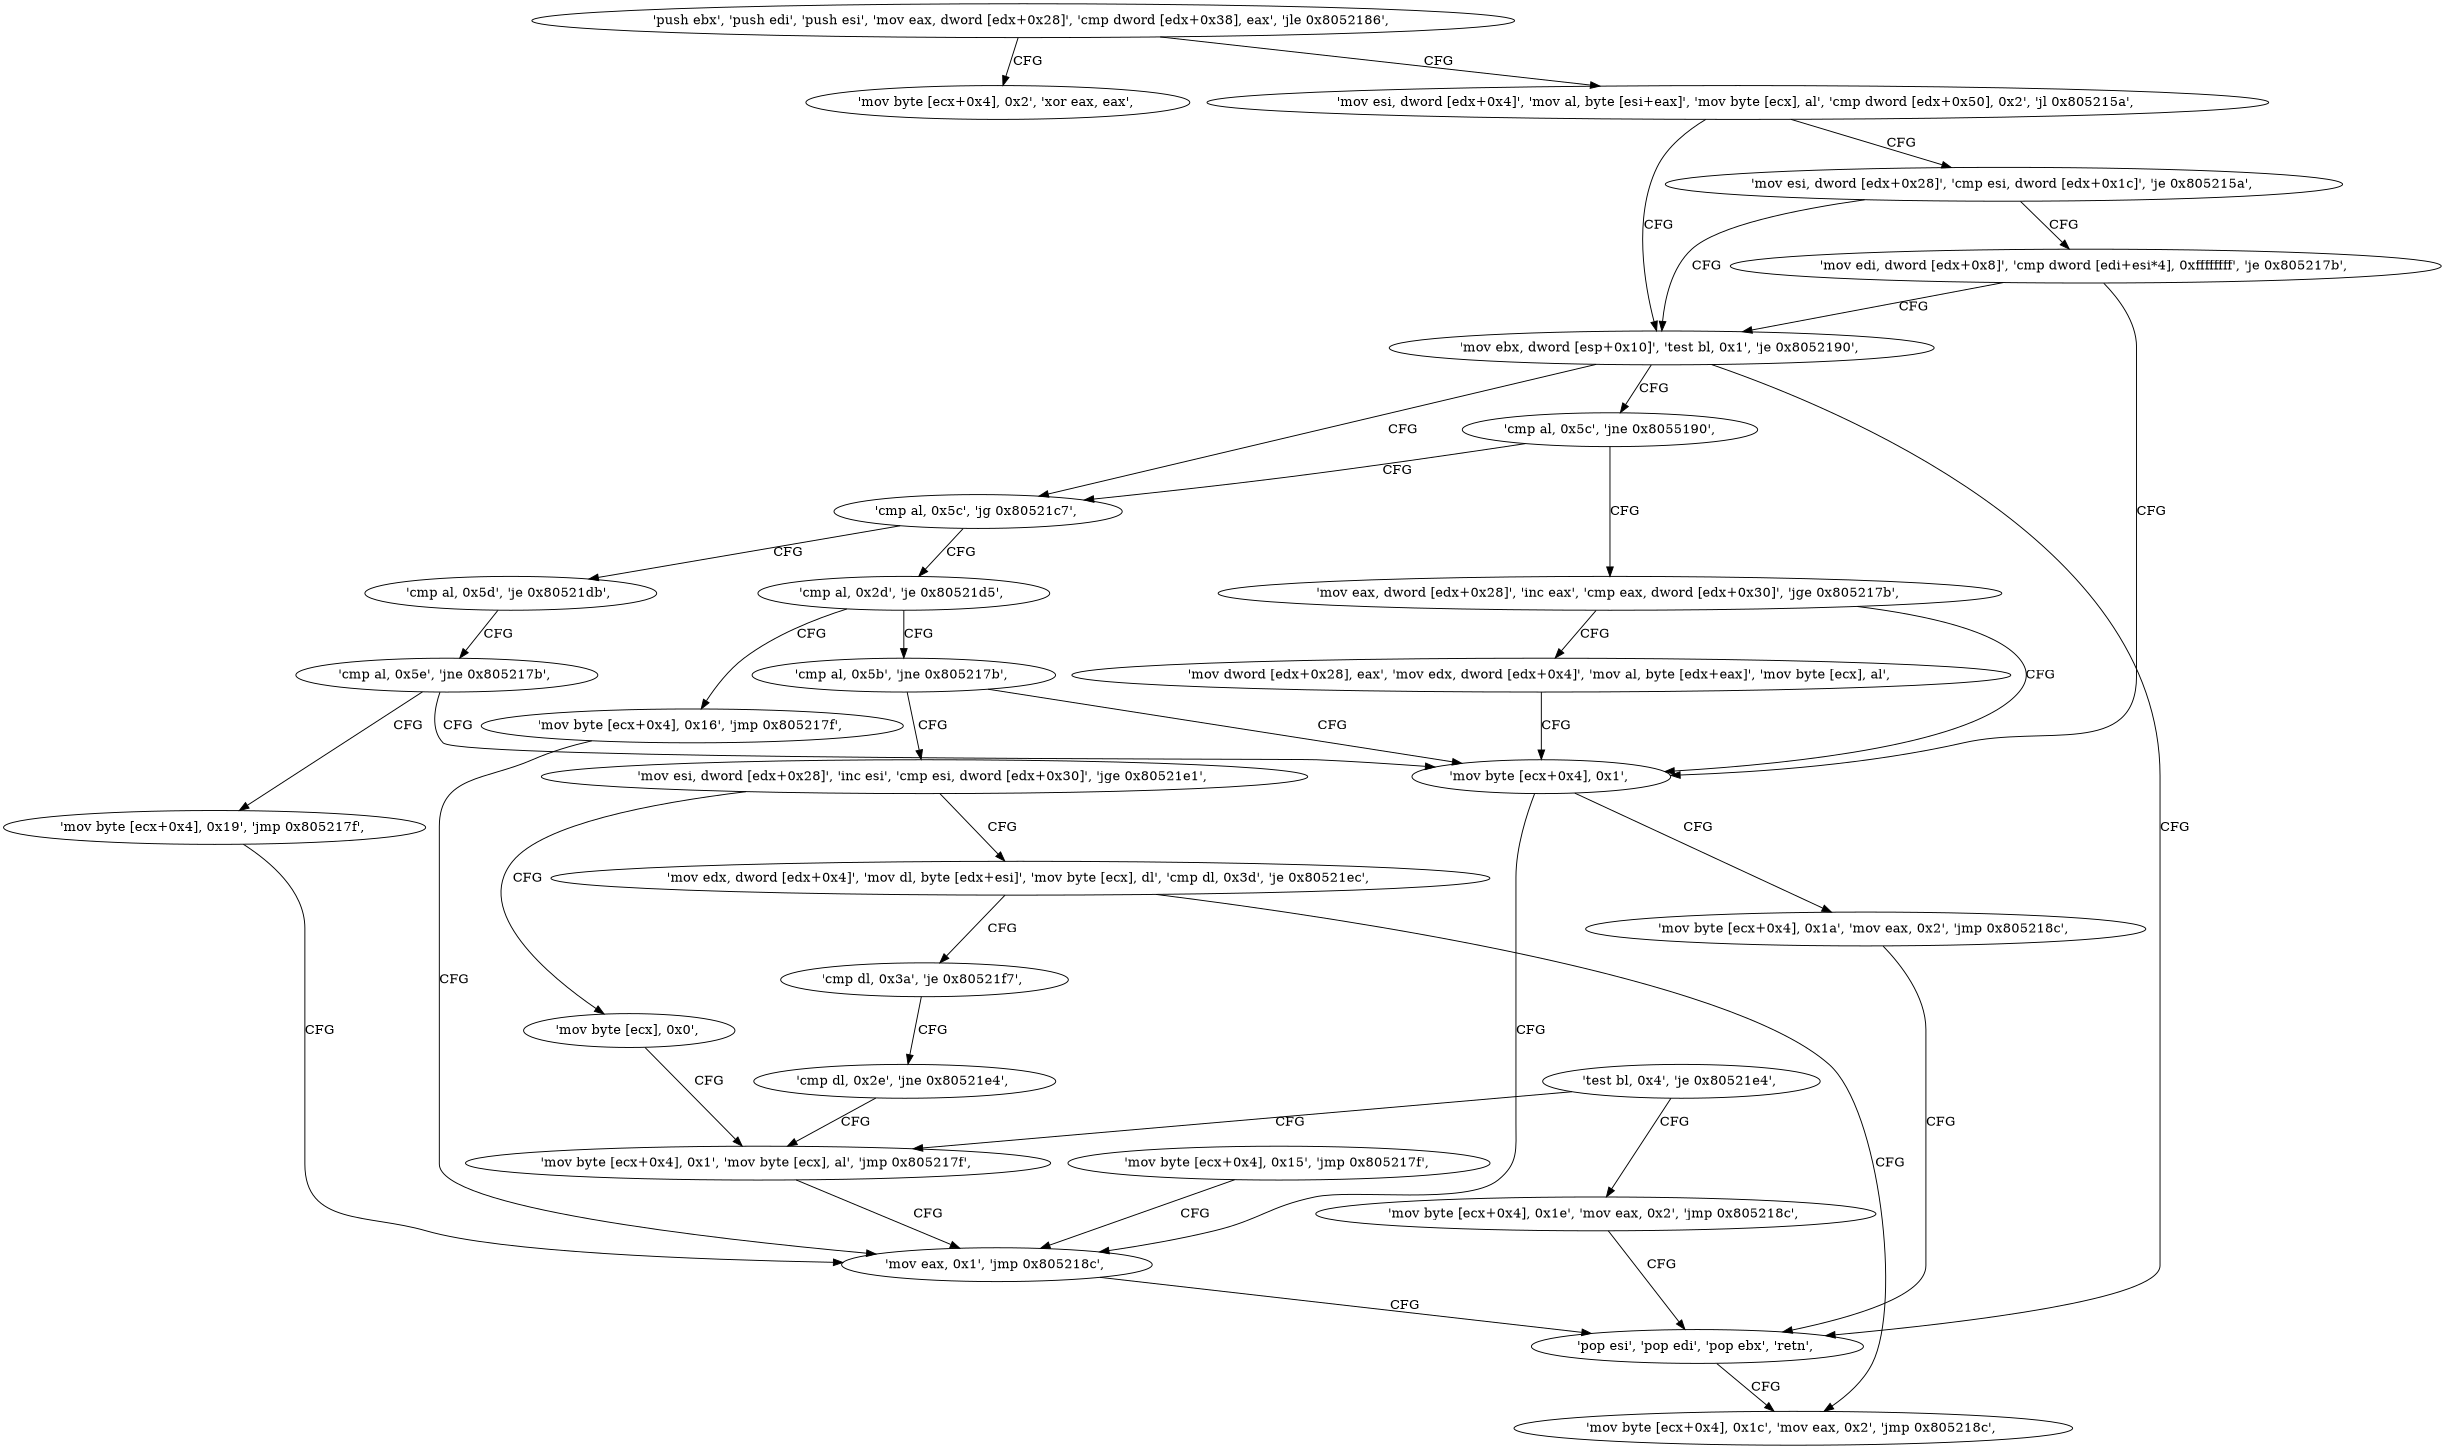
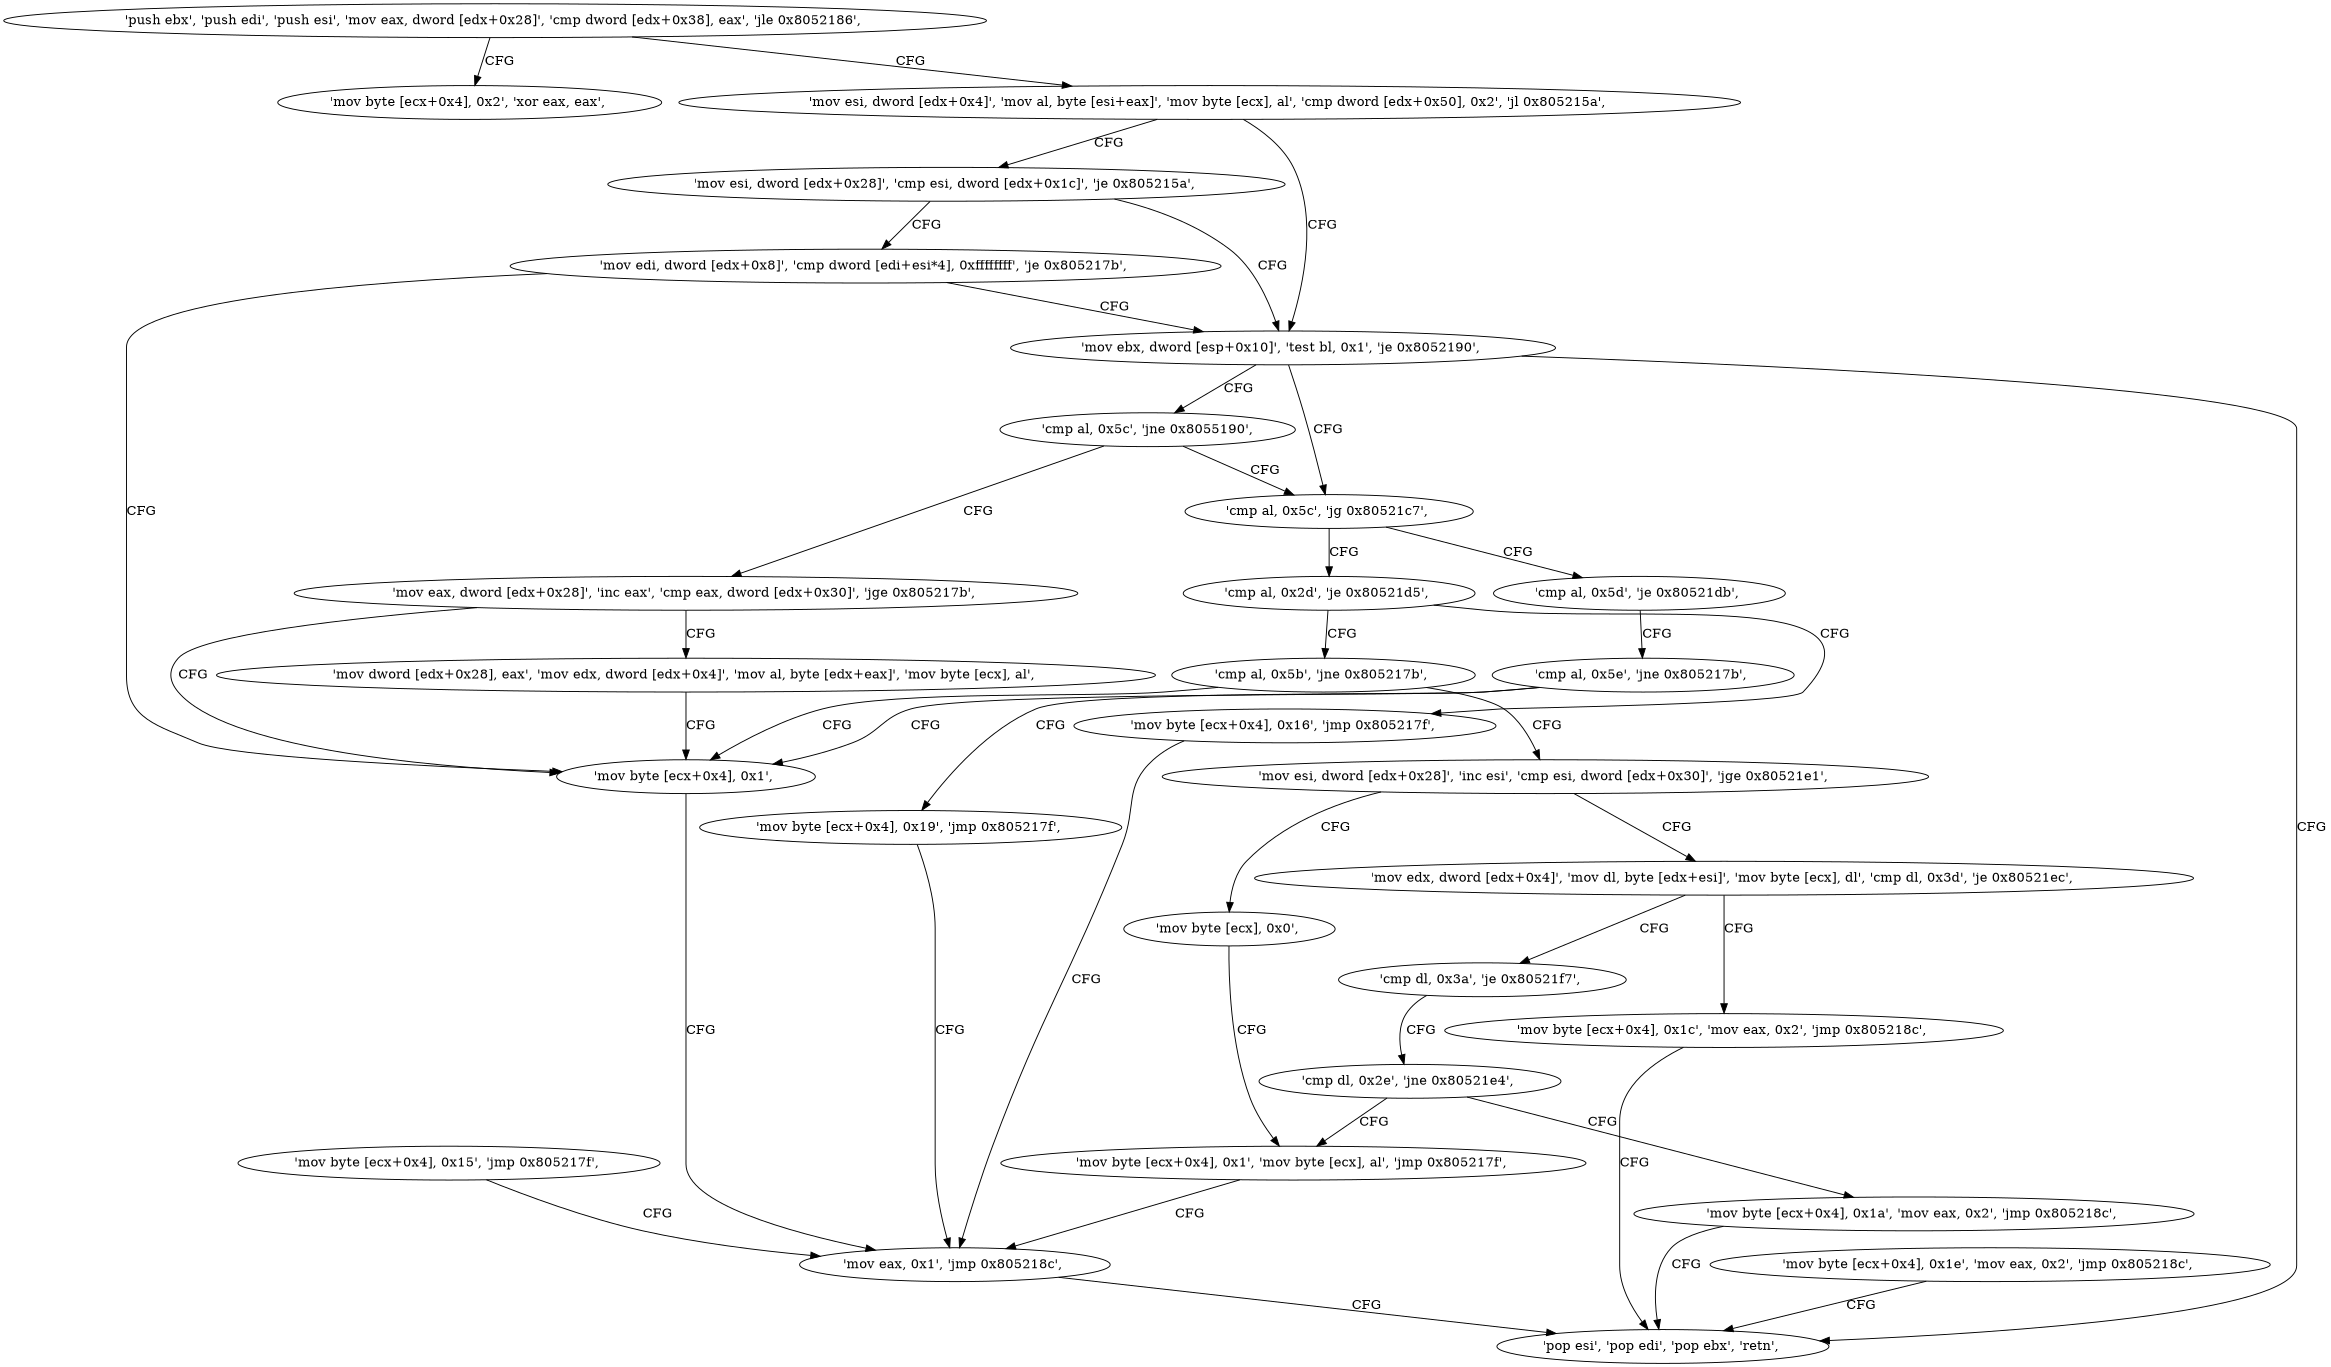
edge "'mov byte [ecx+0x4], 0x1'," -> "'mov byte [ecx+0x4], 0x1a', 'mov eax, 0x2', 'jmp 0x805218c',": now "'cmp dl, 0x2e', 'jne 0x80521e4'," -> "'mov byte [ecx+0x4], 0x1a', 'mov eax, 0x2', 'jmp 0x805218c',"
node "'test bl, 0x4', 'je 0x80521e4',": removed
edge "'pop esi', 'pop edi', 'pop ebx', 'retn'," -> "'mov byte [ecx+0x4], 0x1c', 'mov eax, 0x2', 'jmp 0x805218c',": reversed
